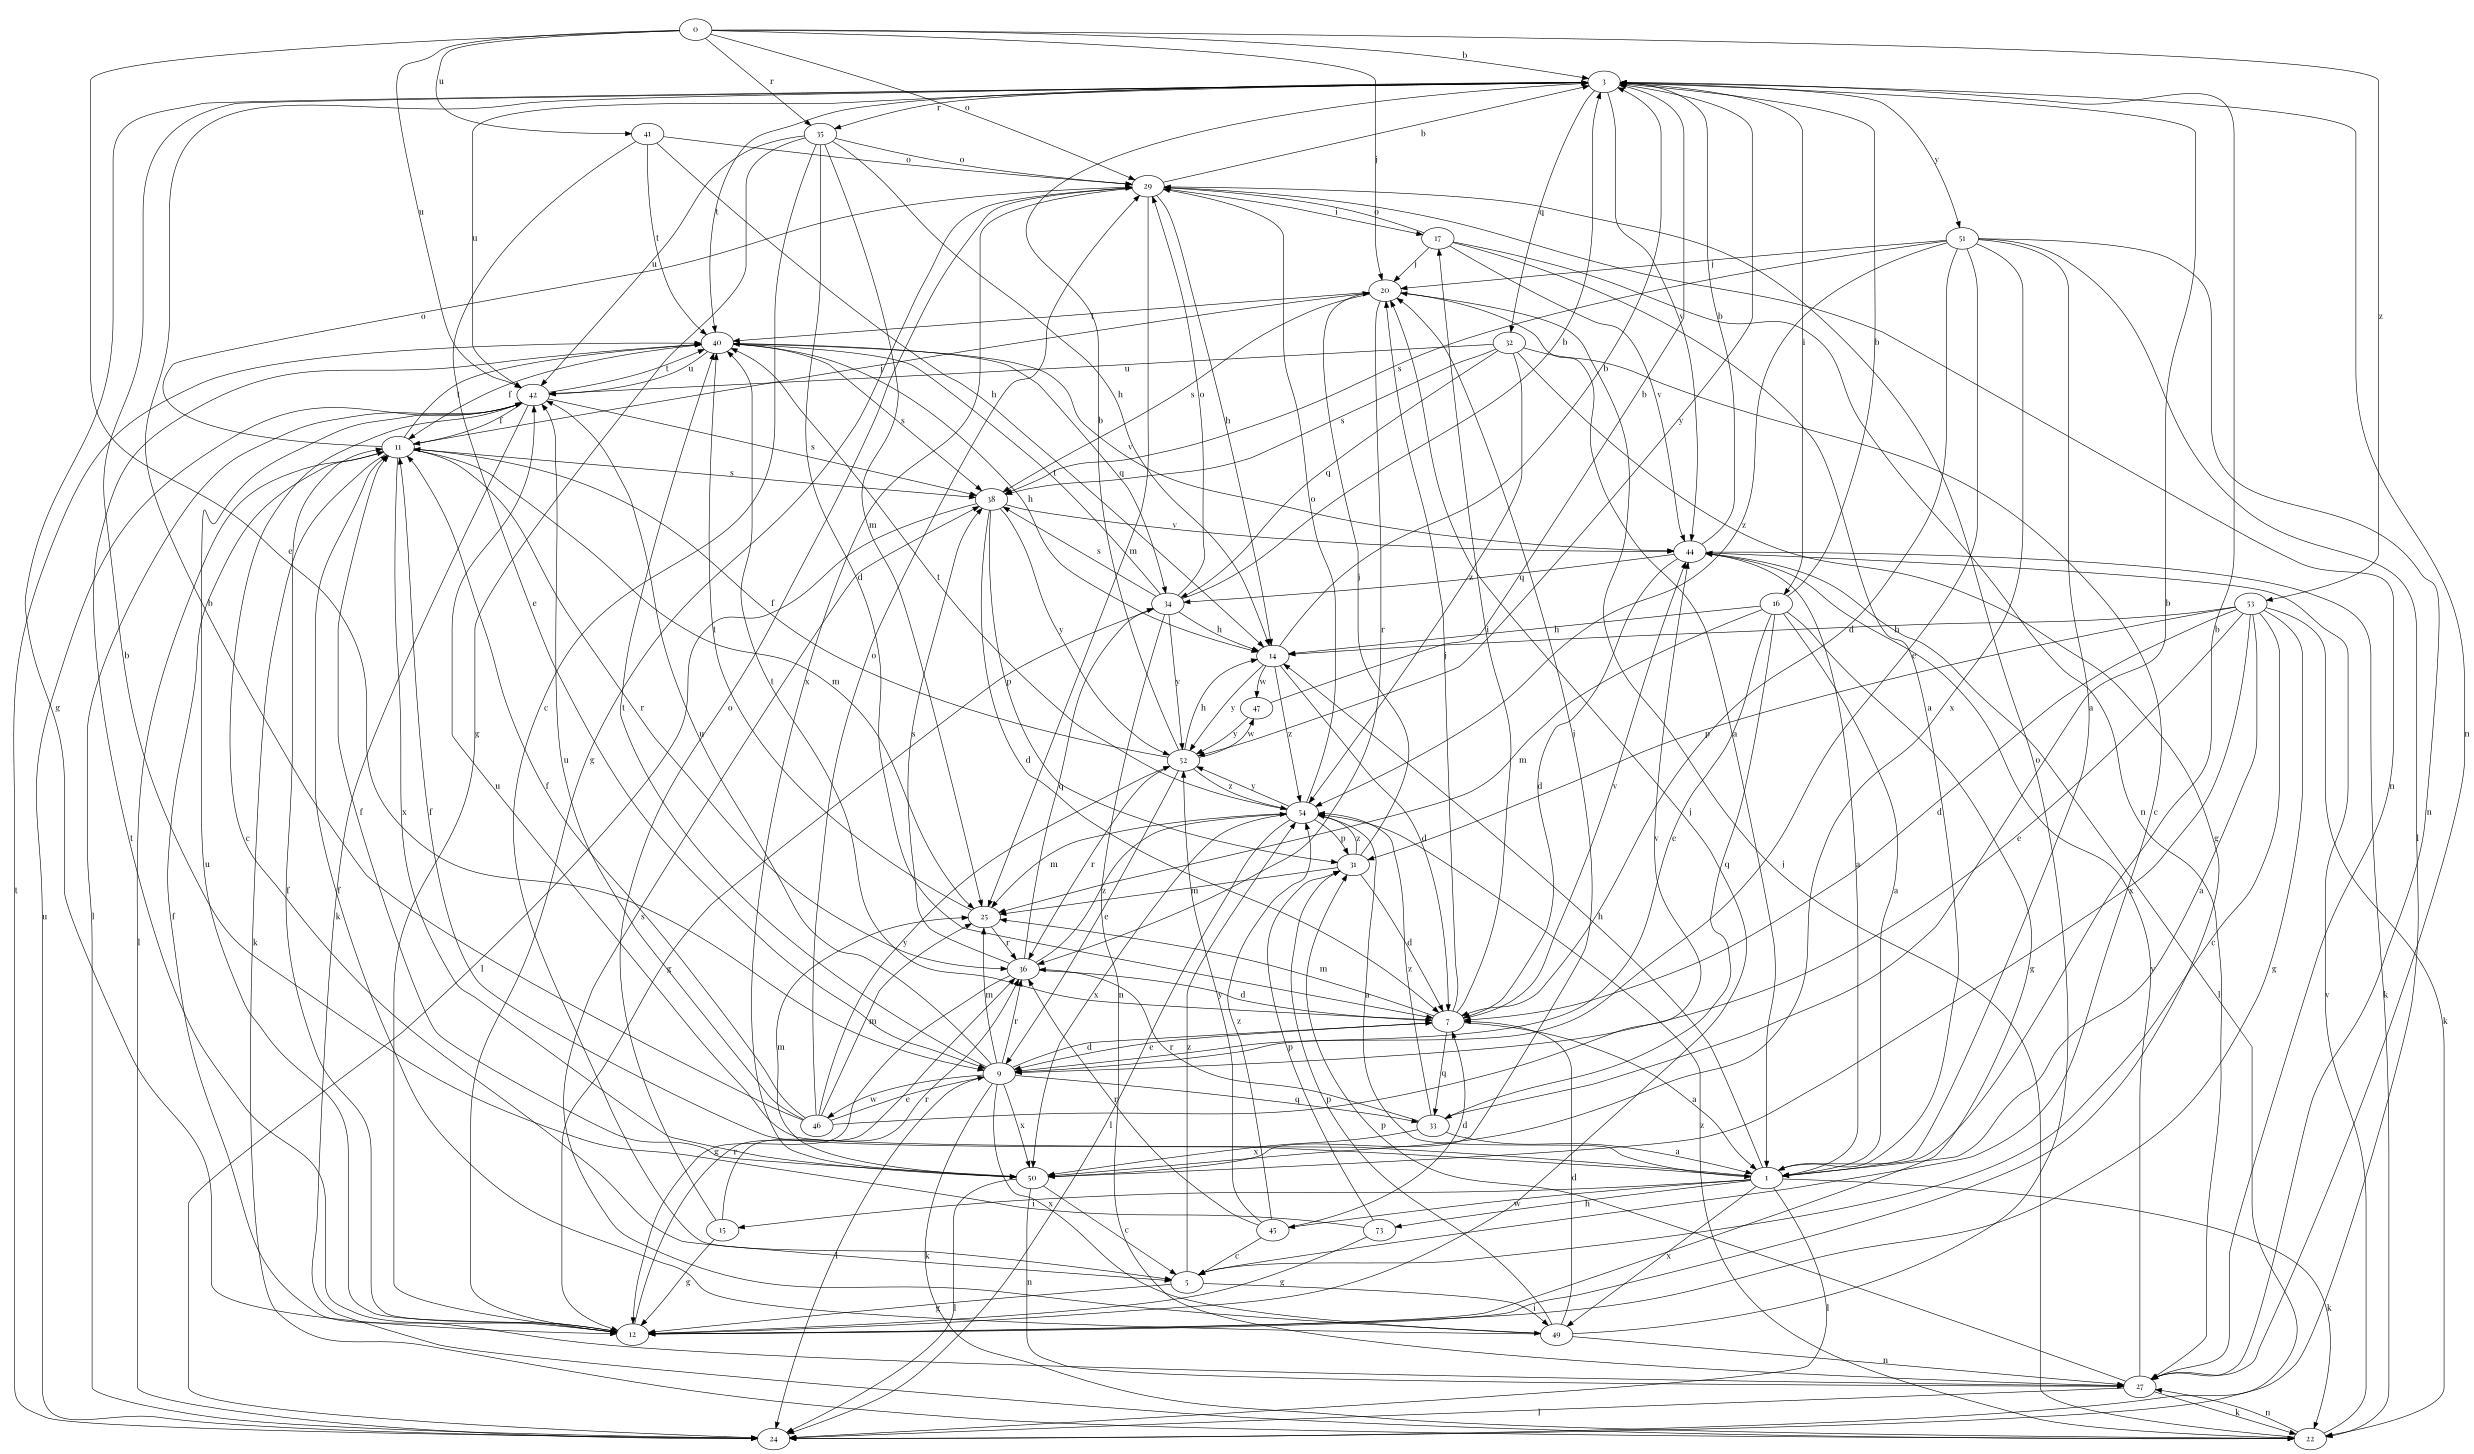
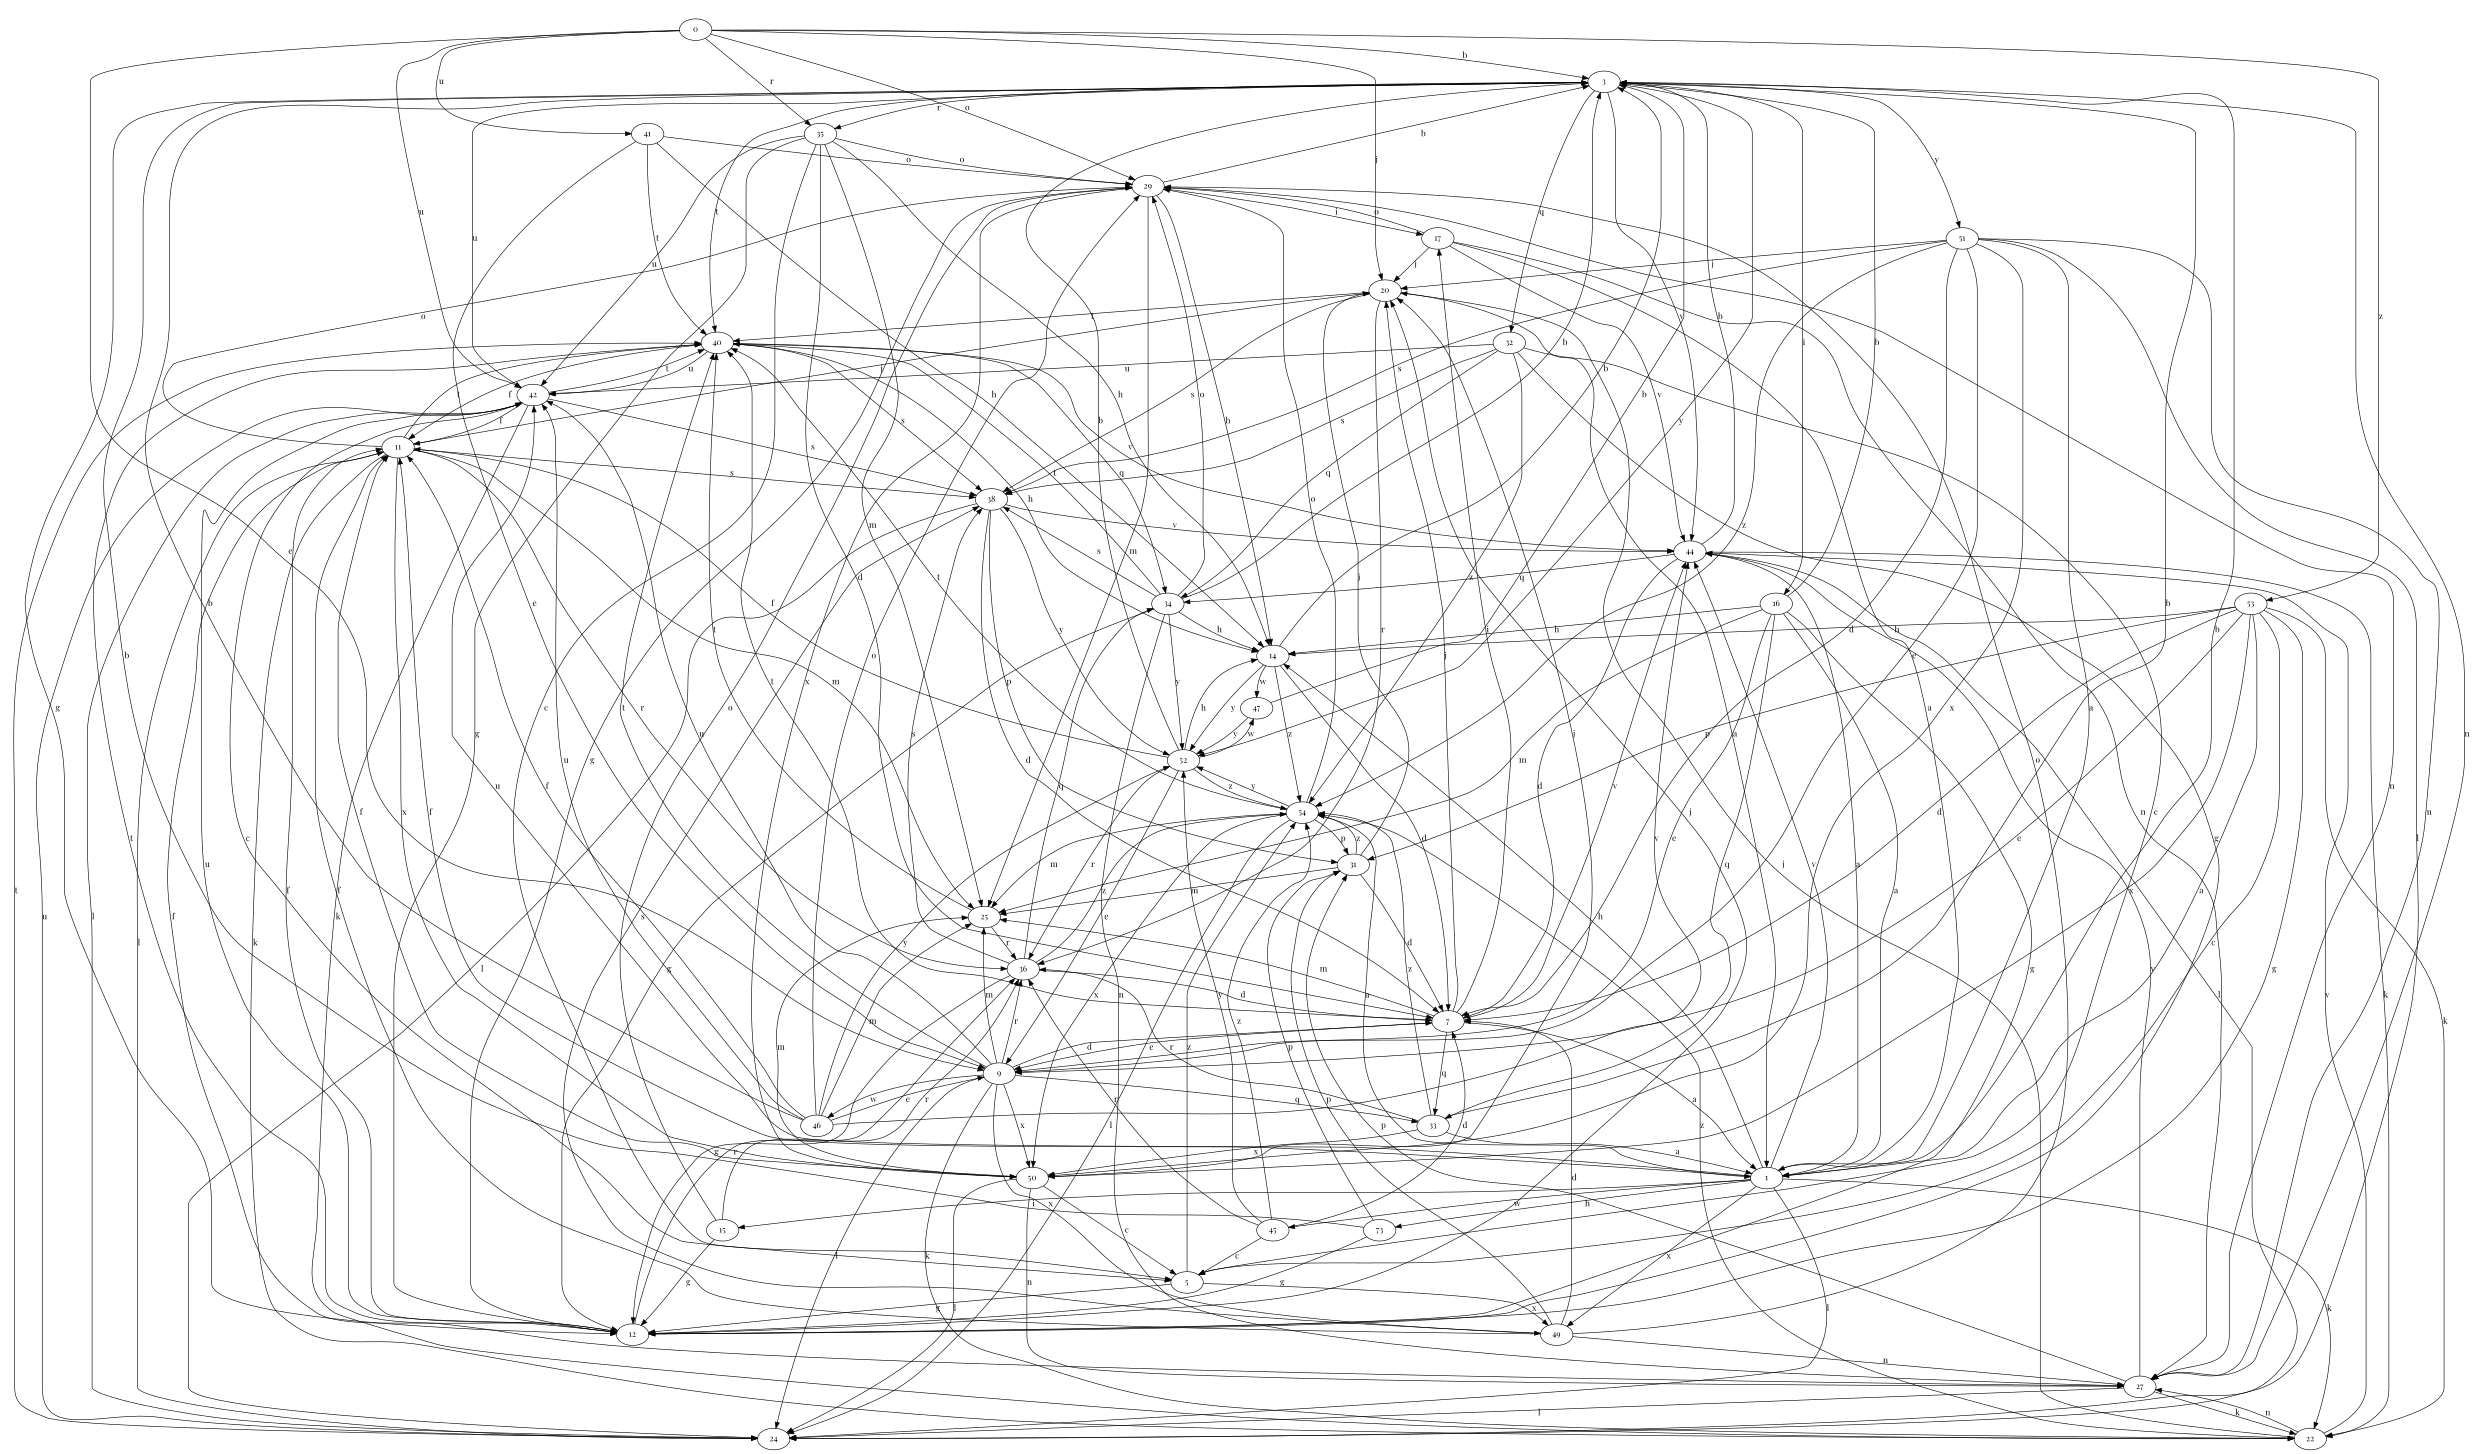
edge "1" -> "44": added, label "v"
edge "5" -> "49": label "i" -> "x"
